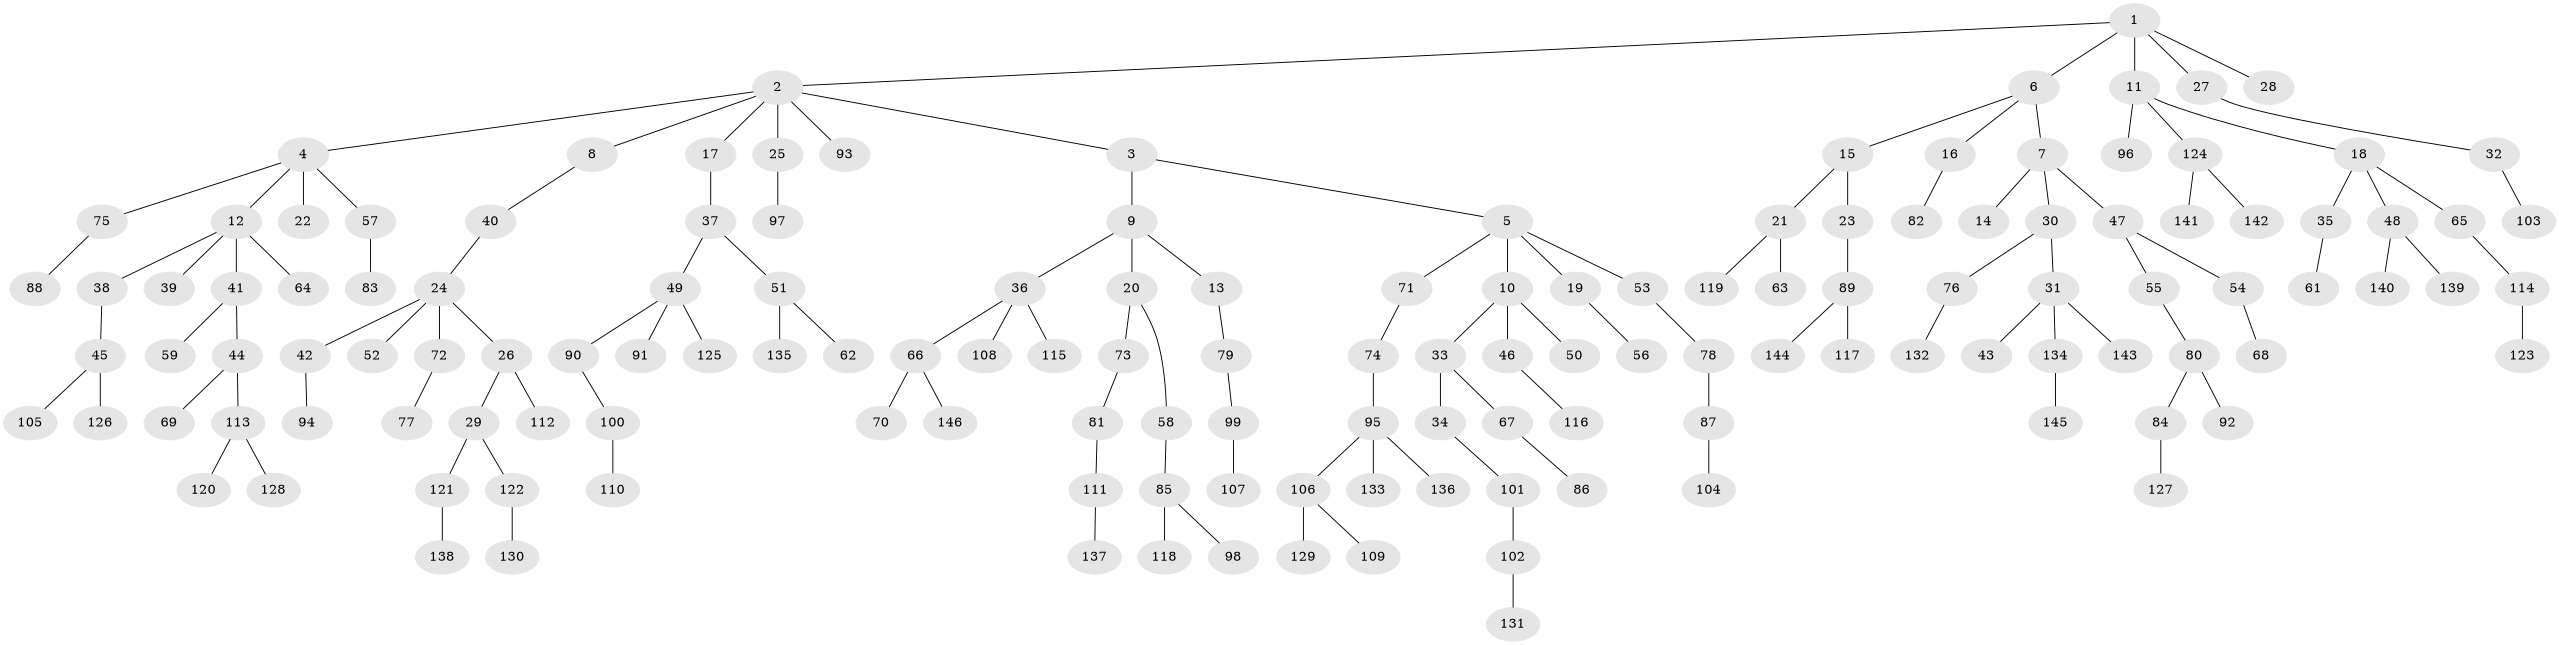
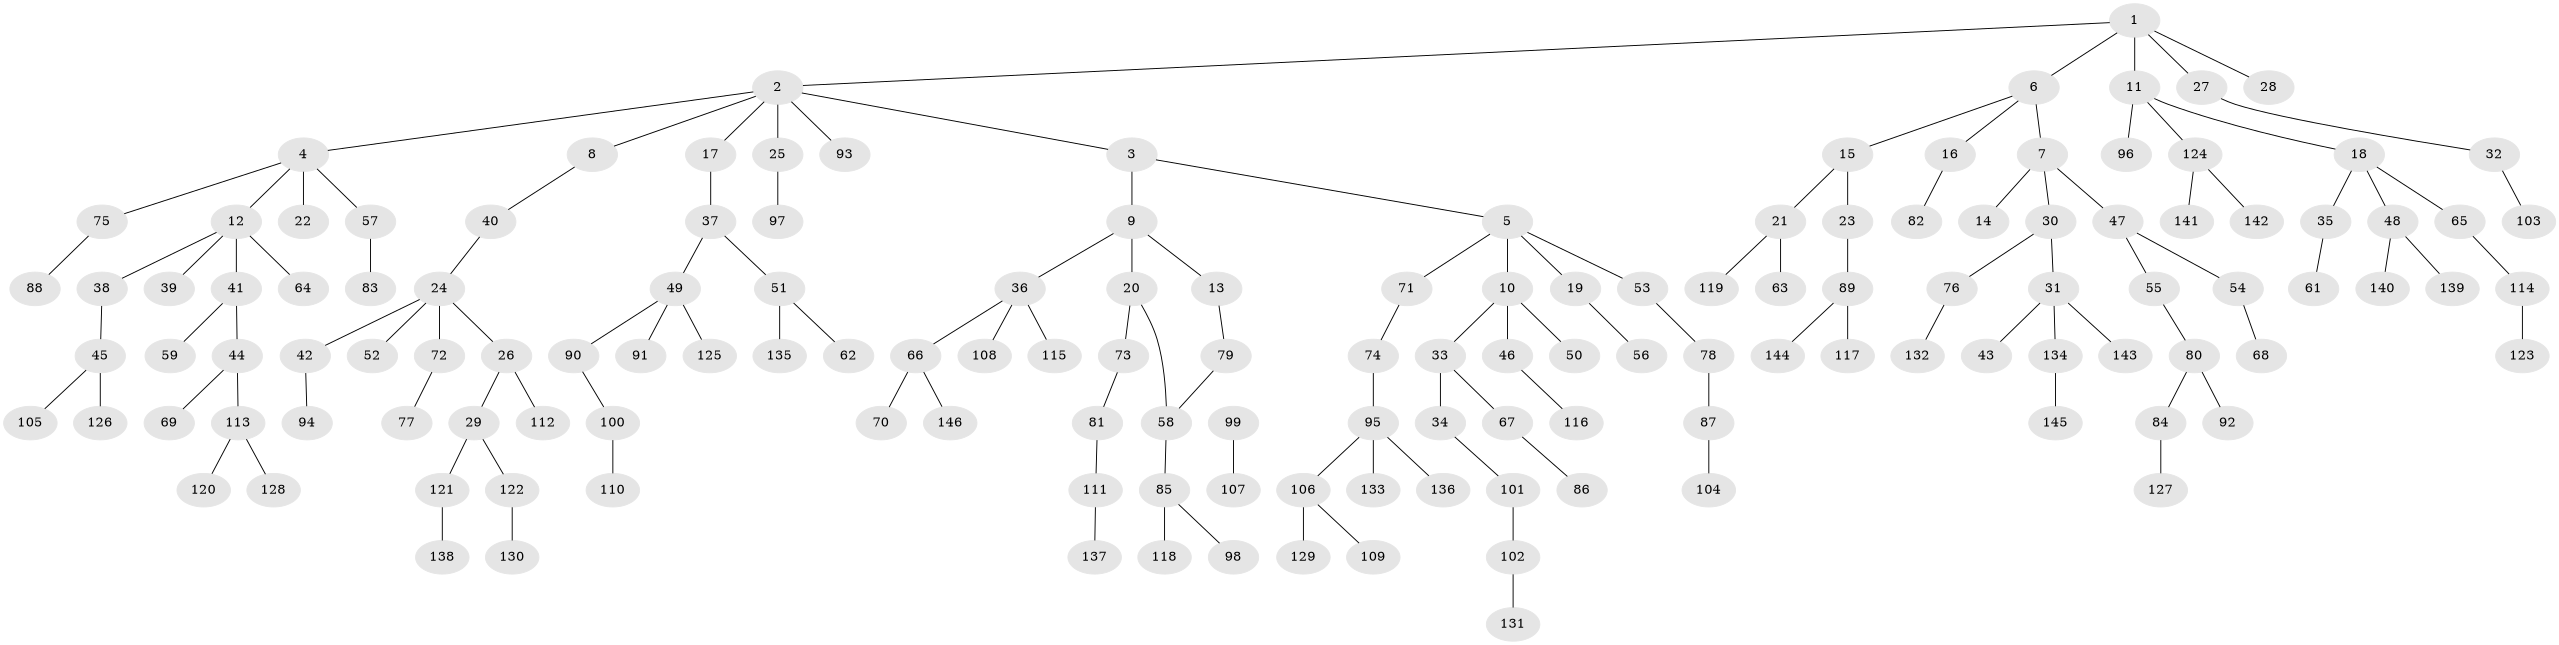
edge "79" -- "99": now "79" -- "58"
